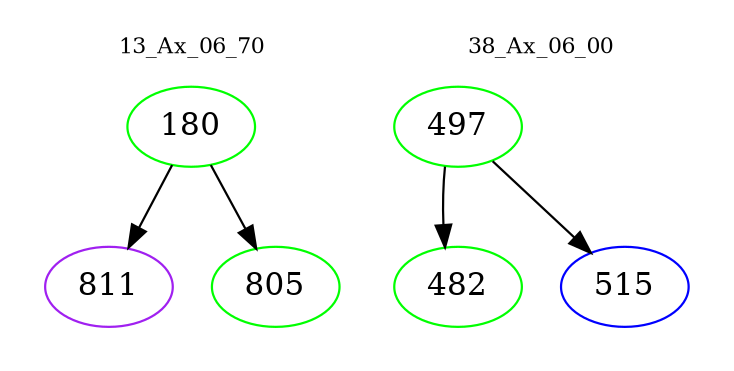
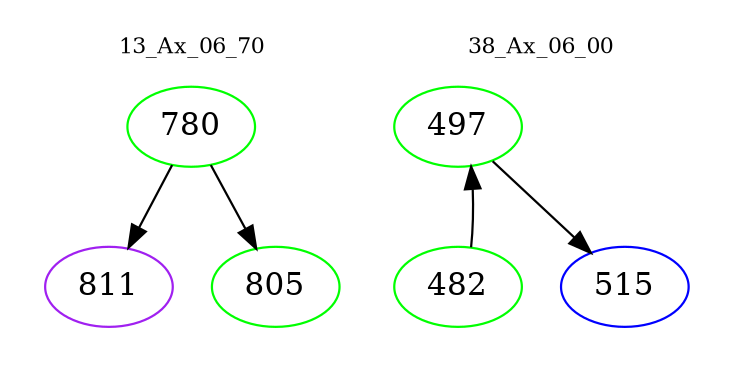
node "180": label "180" -> "780"
edge "497" -> "482": reversed
